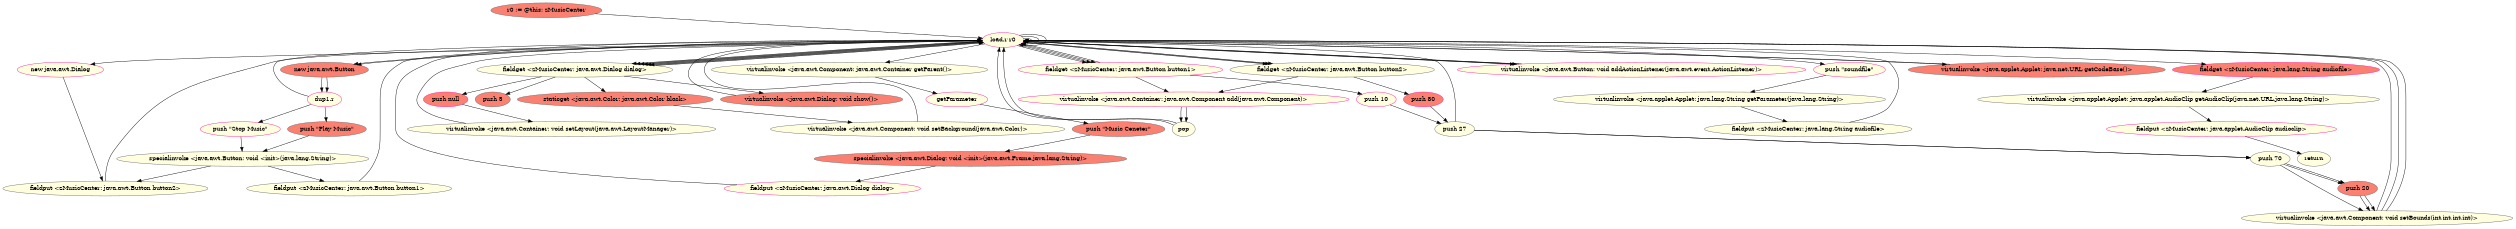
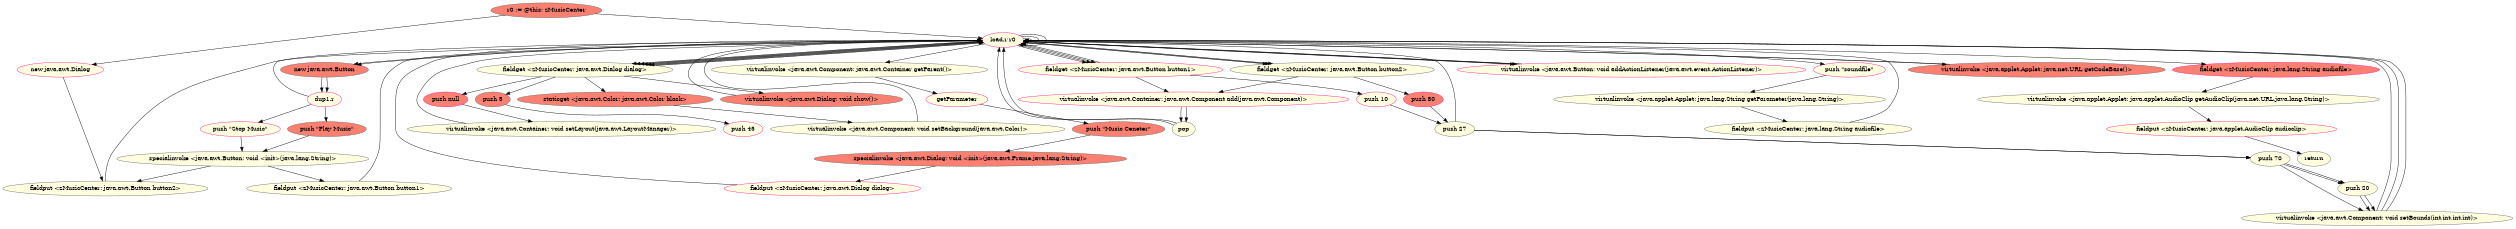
edge "load.r r0" -> "new java.awt.Dialog": now "r0 := @this: zMusicCenter" -> "new java.awt.Dialog"
node "push 45": added
node "push 20": fillcolor salmon -> lightyellow
